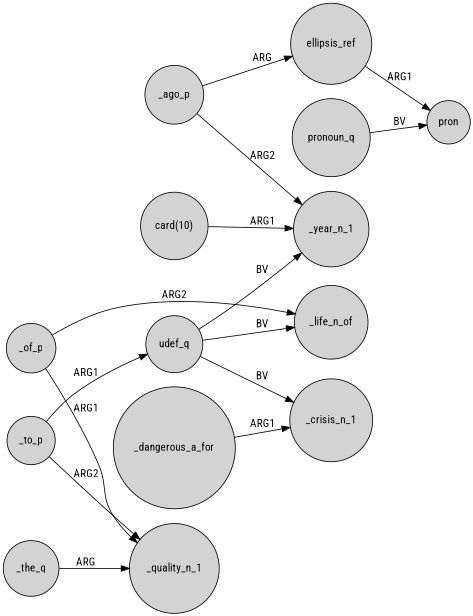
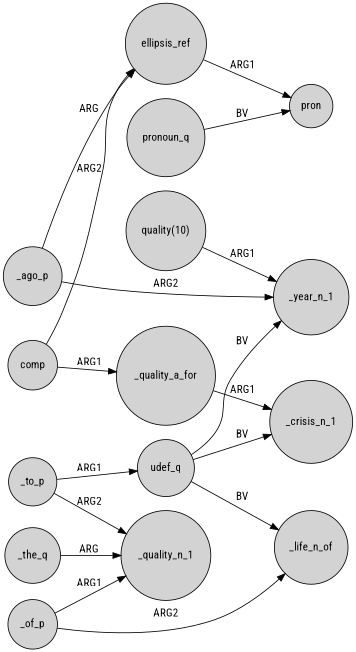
node "card(10)": label "card(10)" -> "quality(10)"
node "comp": added
node "_dangerous_a_for": label "_dangerous_a_for" -> "_quality_a_for"
